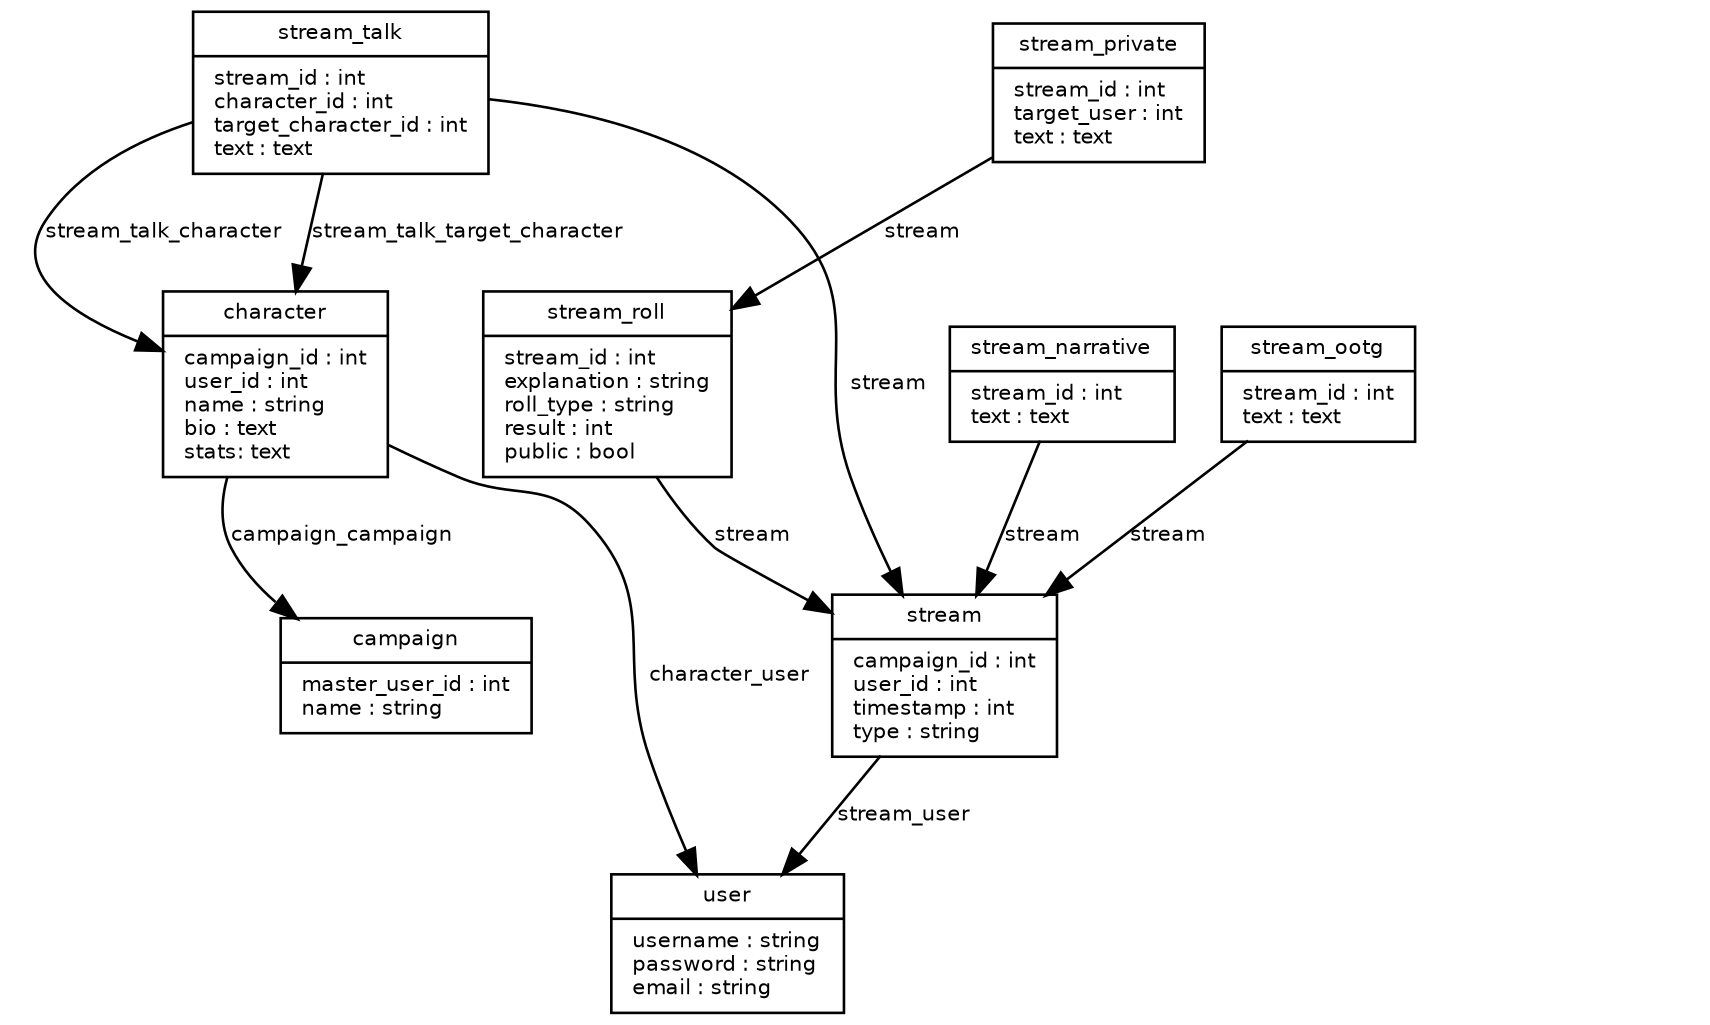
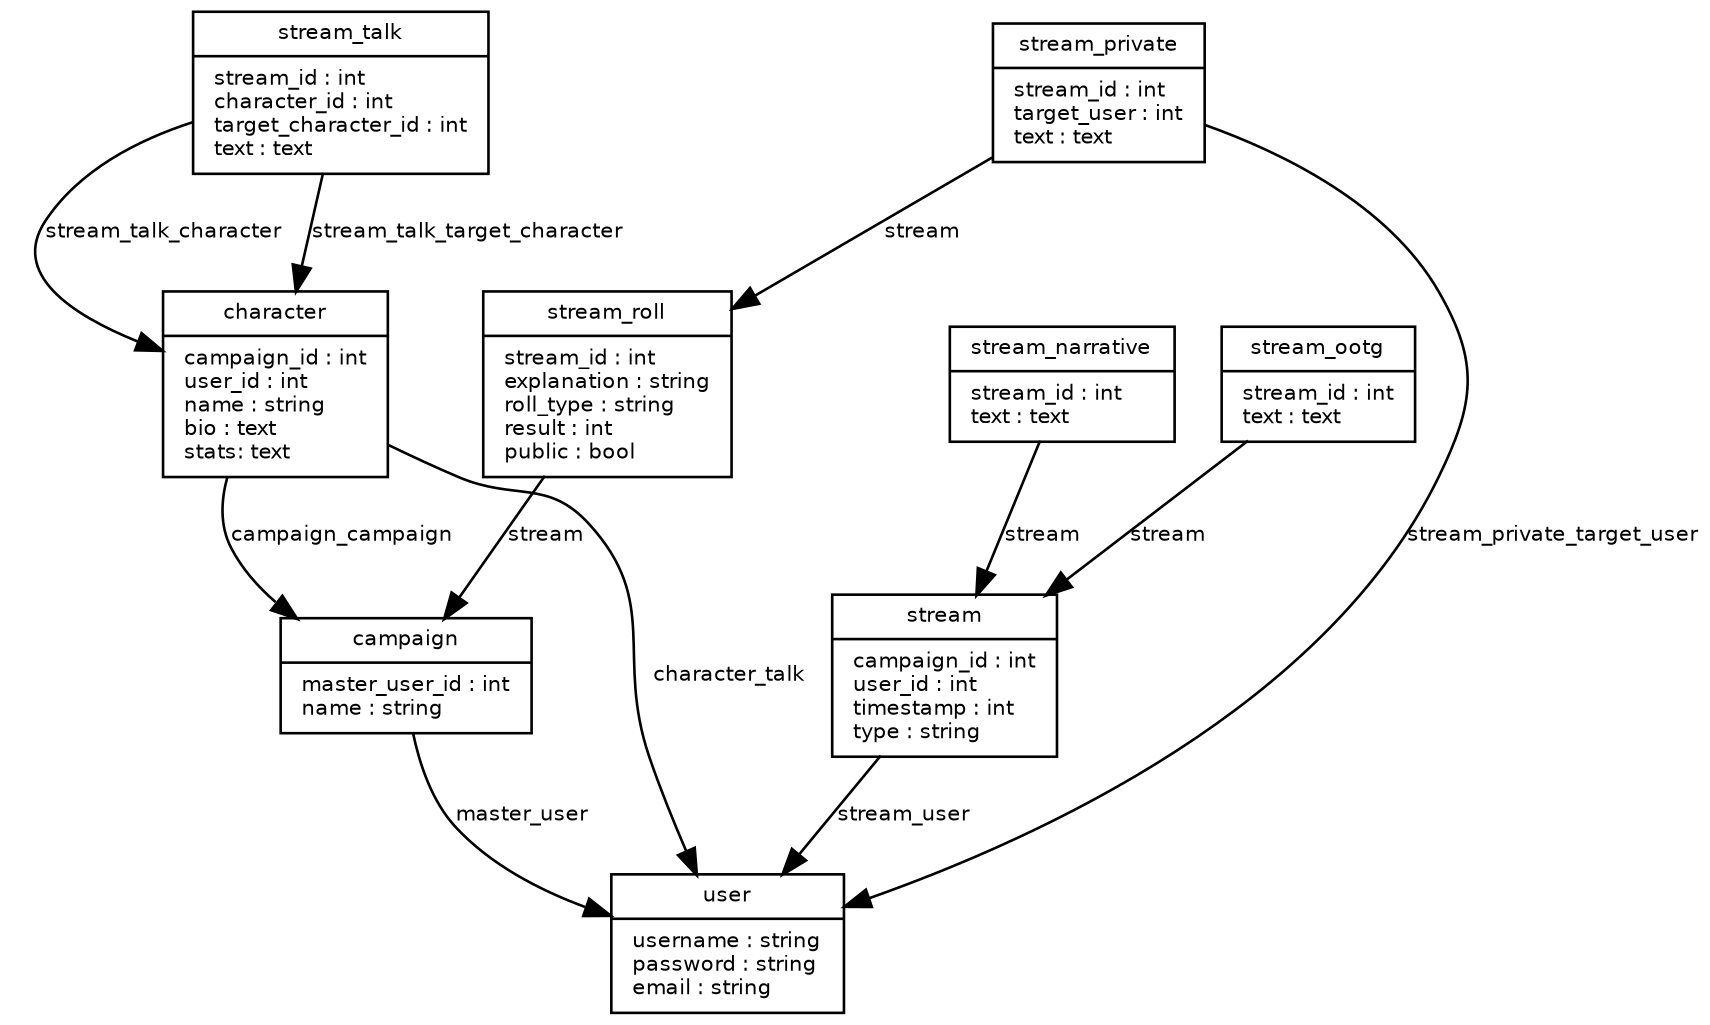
edge "stream_talk" -> "stream": removed, label "stream"
edge "stream_roll" -> "stream": now "stream_roll" -> "campaign"
edge "stream_private" -> "user": added, label "stream_private_target_user"
edge "character" -> "user": label "character_user" -> "character_talk"
edge "campaign" -> "user": added, label "master_user"
